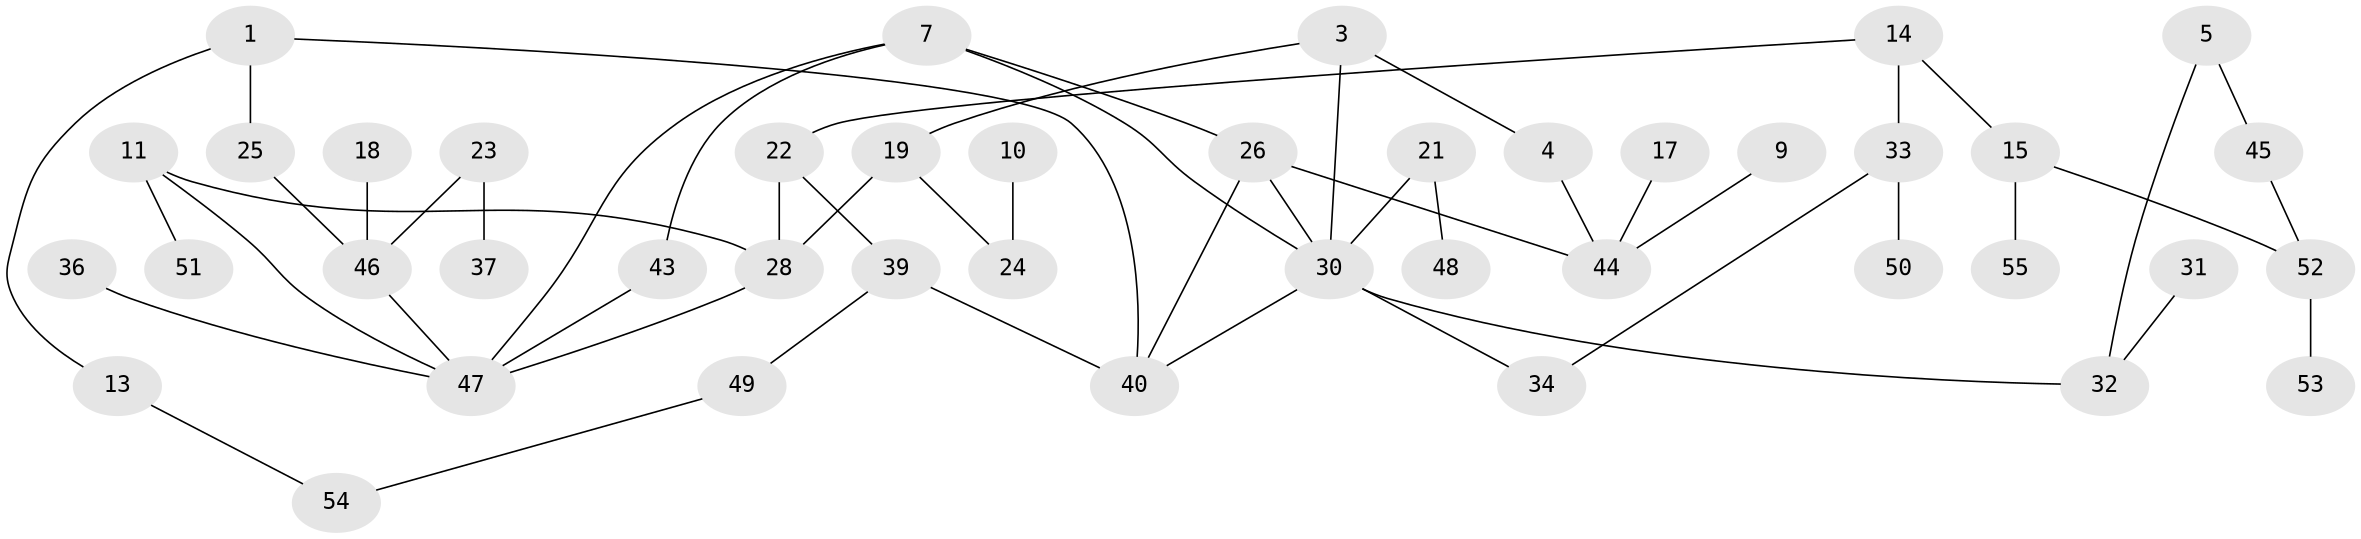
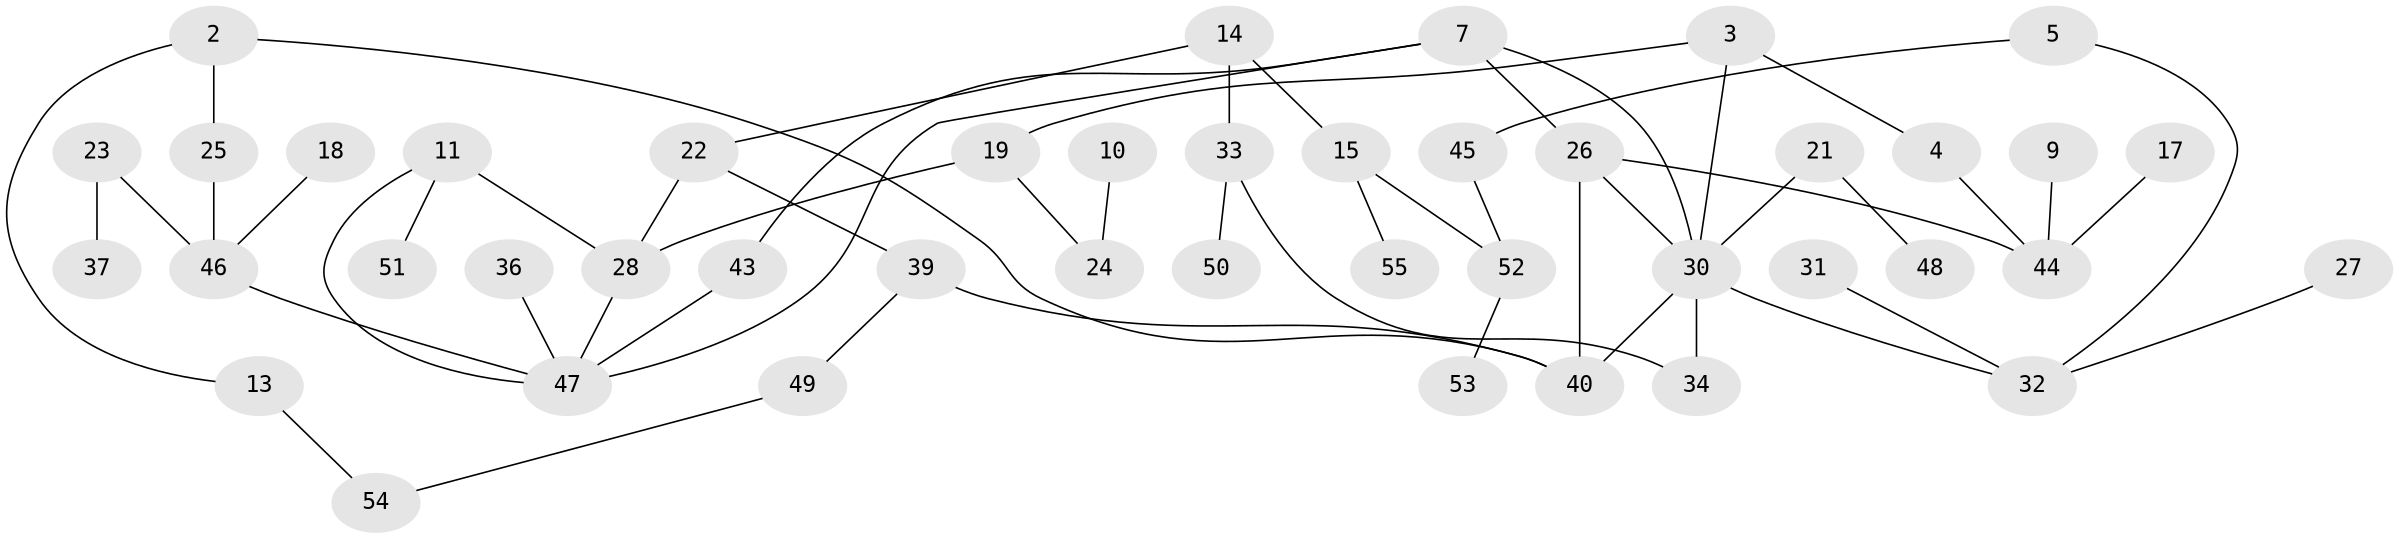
node "1": label "1" -> "2"
node "27": added
